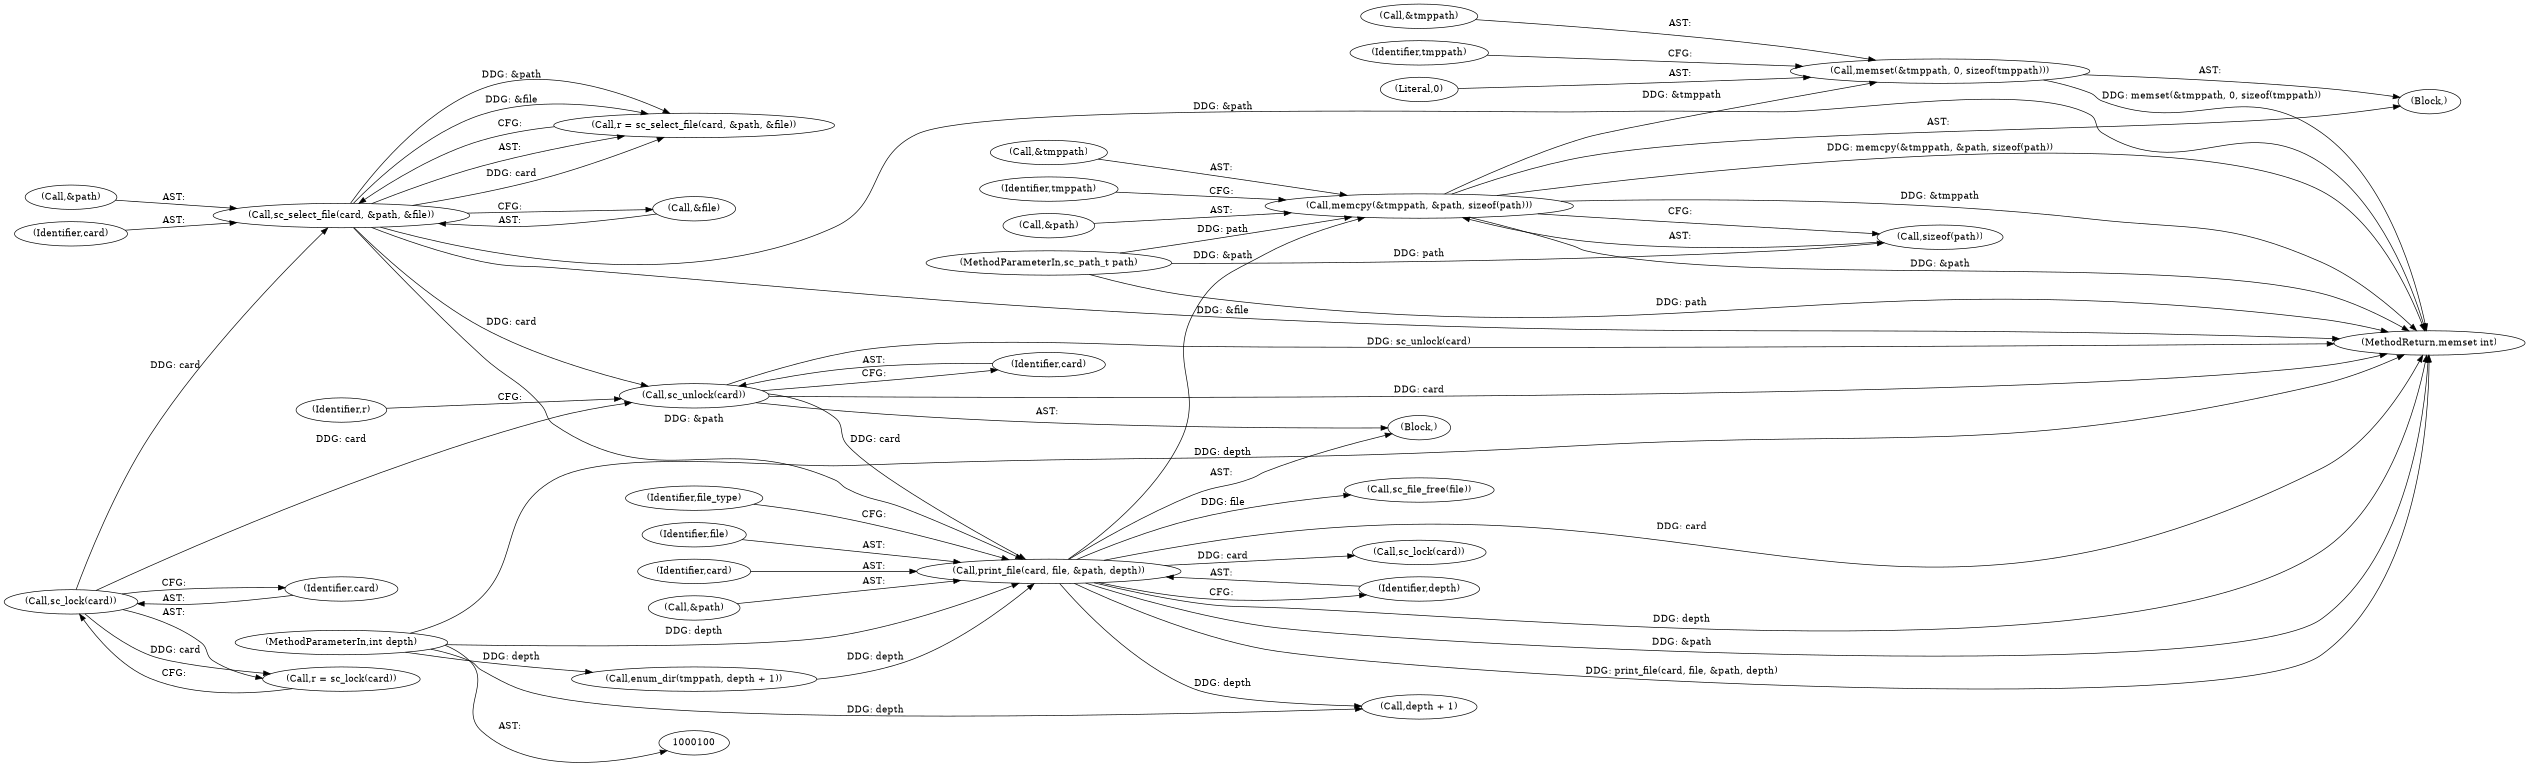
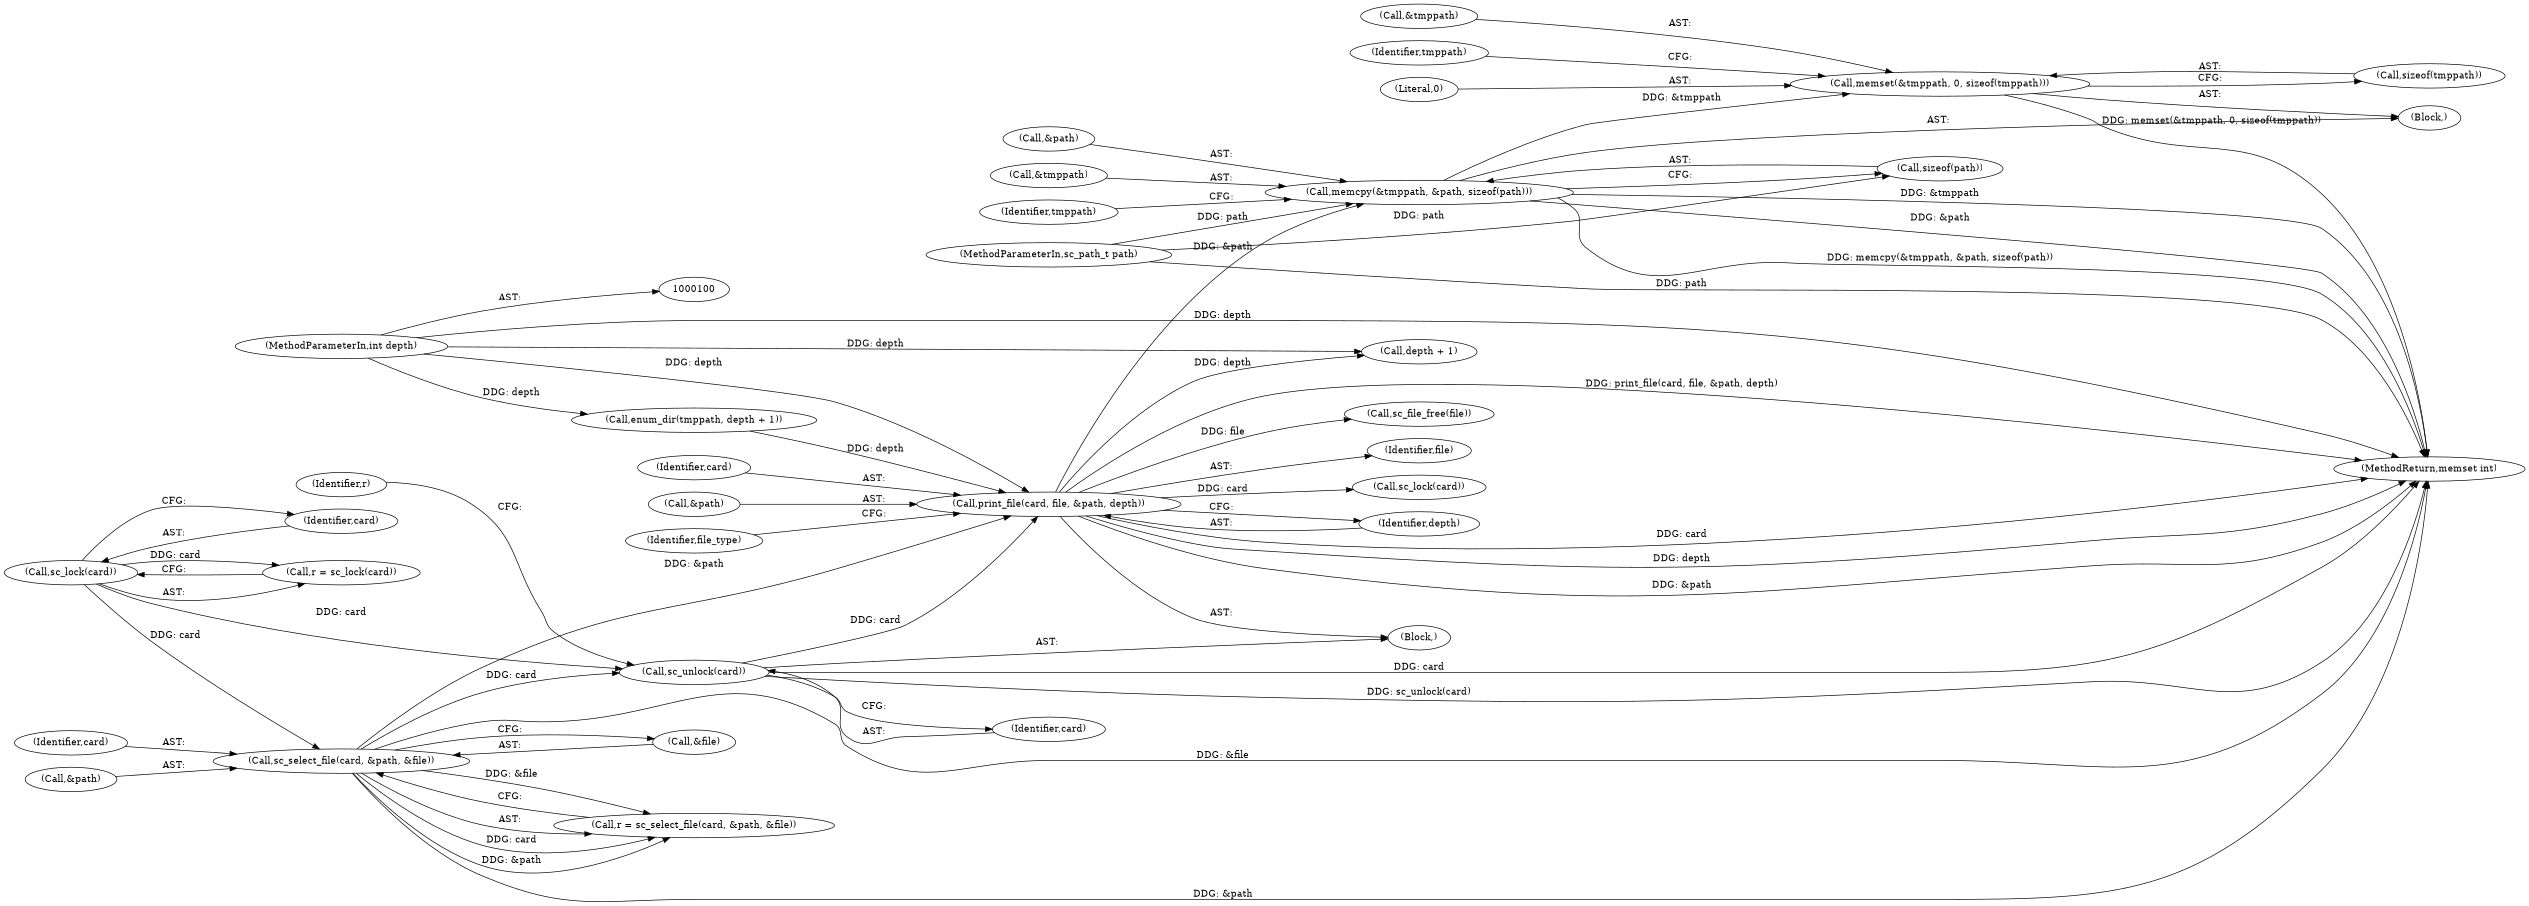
node "(Call,sizeof(tmppath))": added
edge "(Identifier,file)" -> "(Call,print_file(card, file, &path, depth))": reversed
